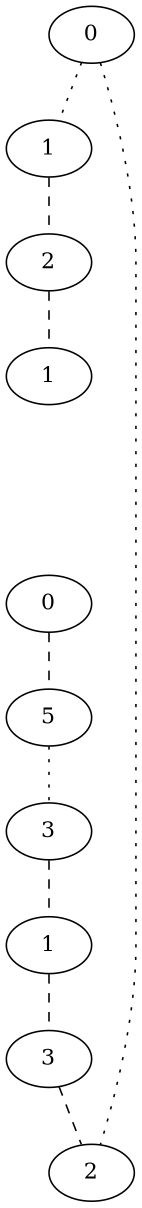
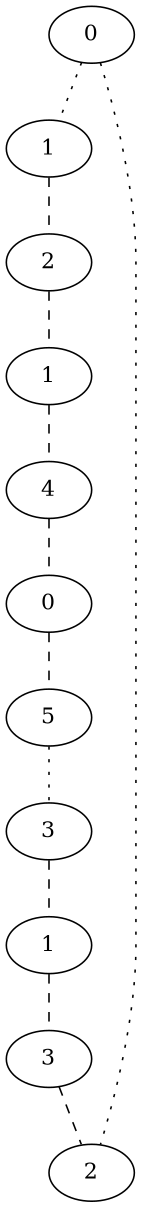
node "4": added
